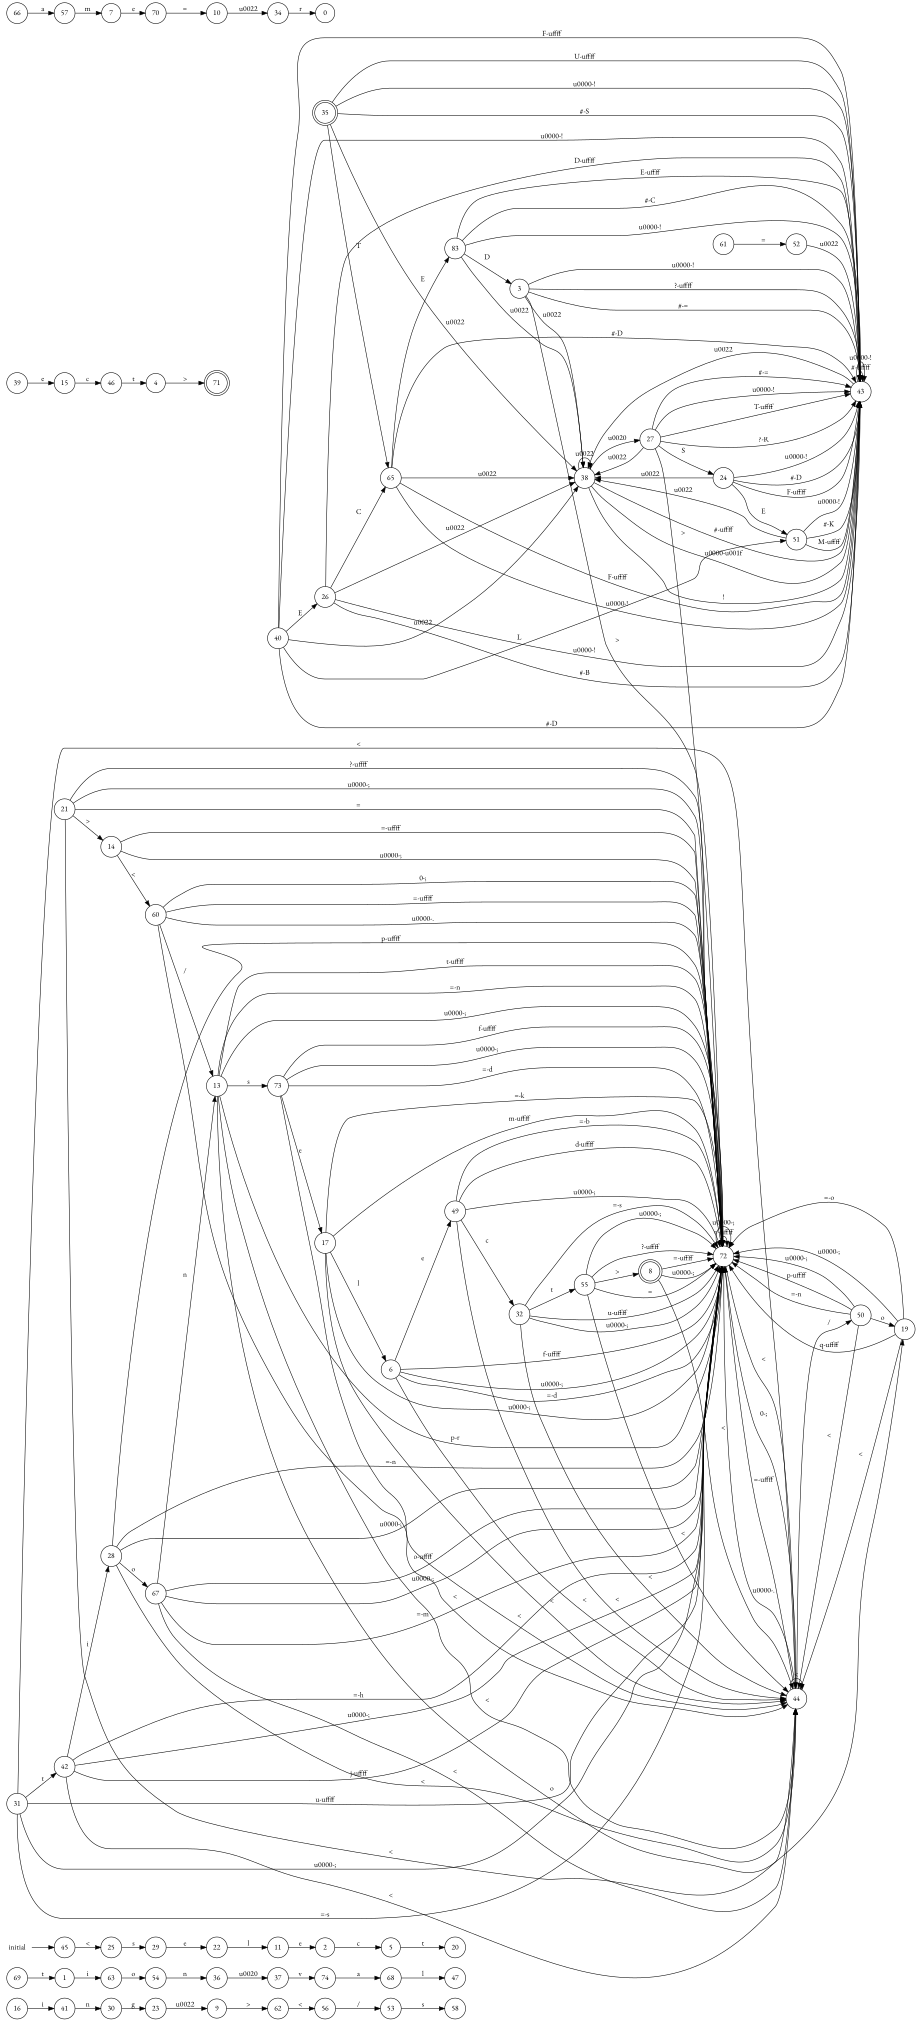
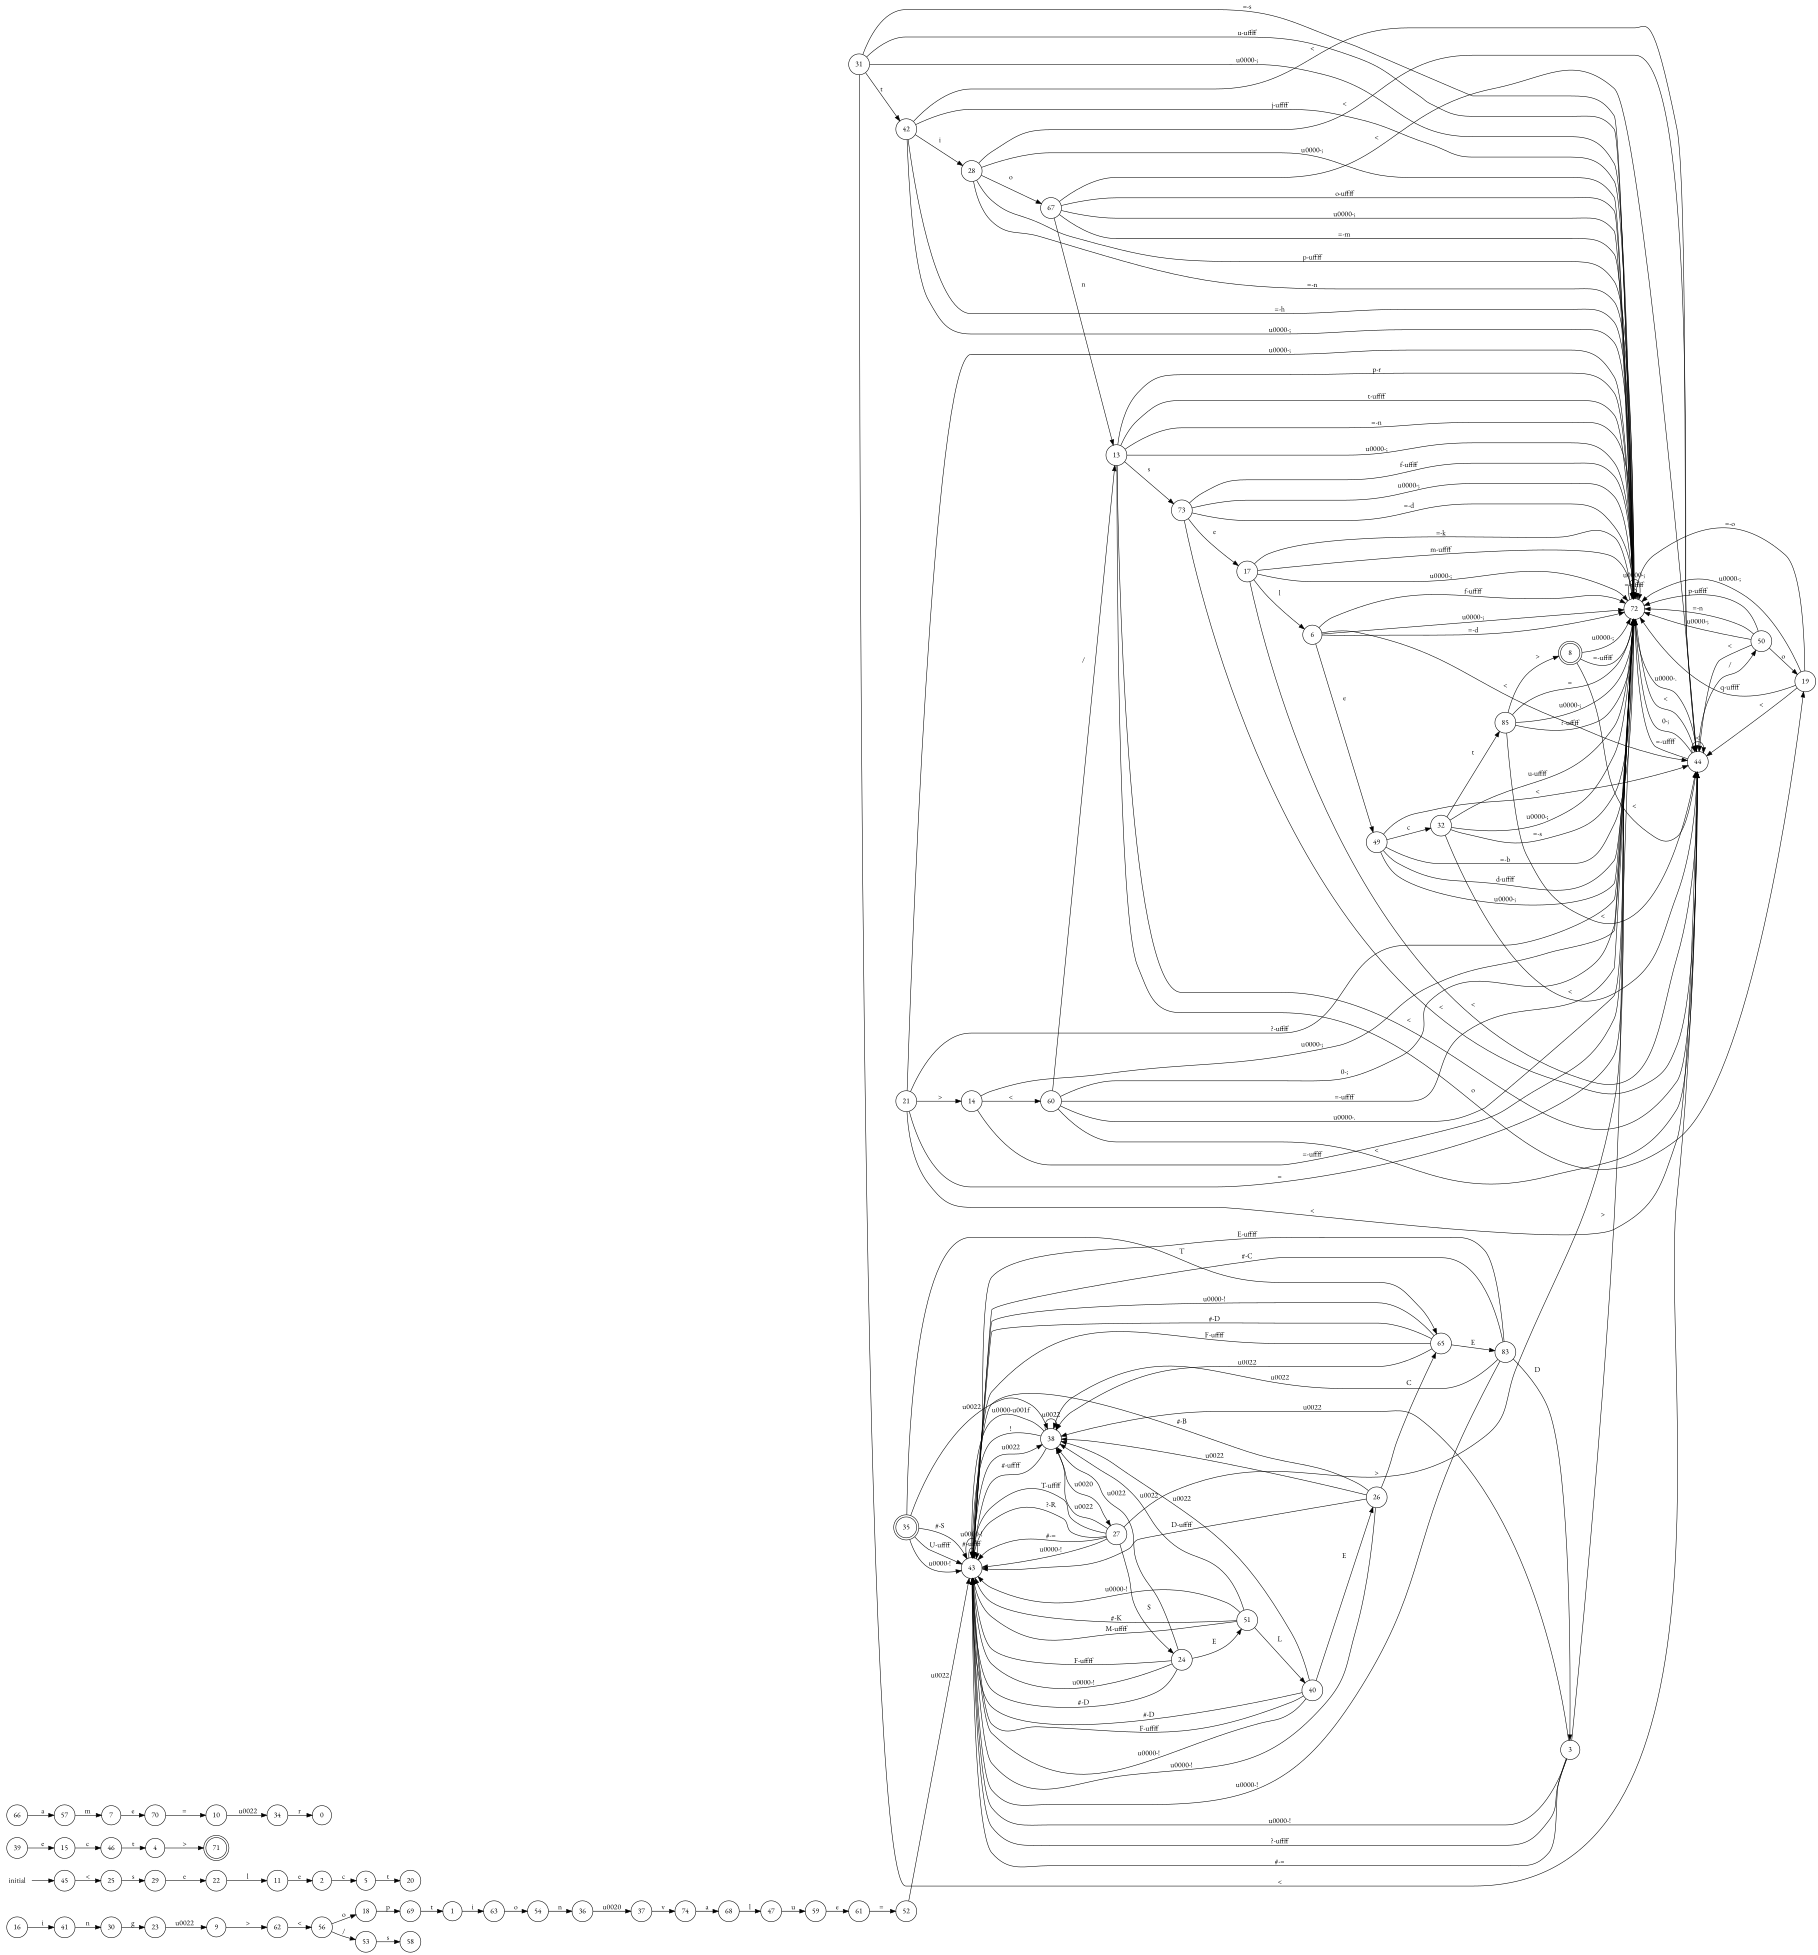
edge "40" -> "51": reversed
node "55": label "55" -> "85"
node "18": added
node "59": added
